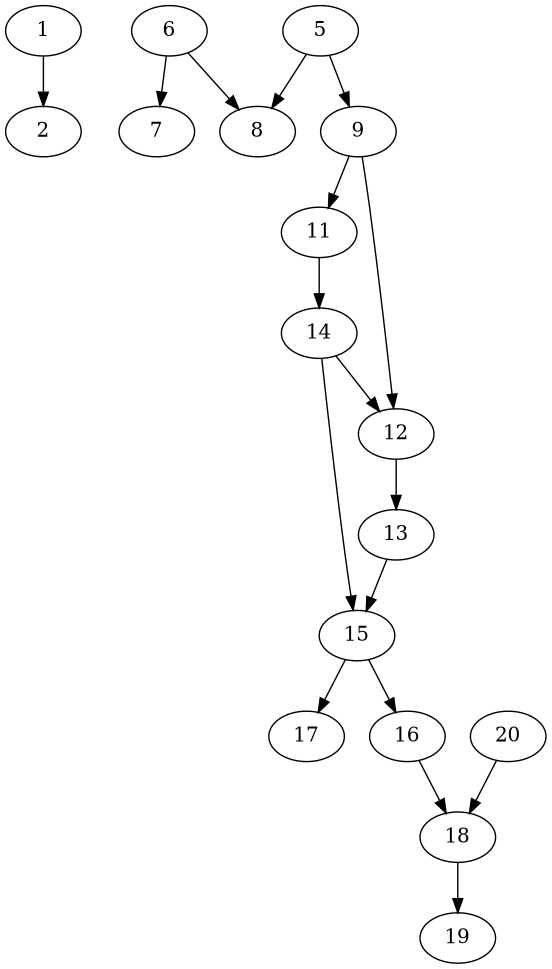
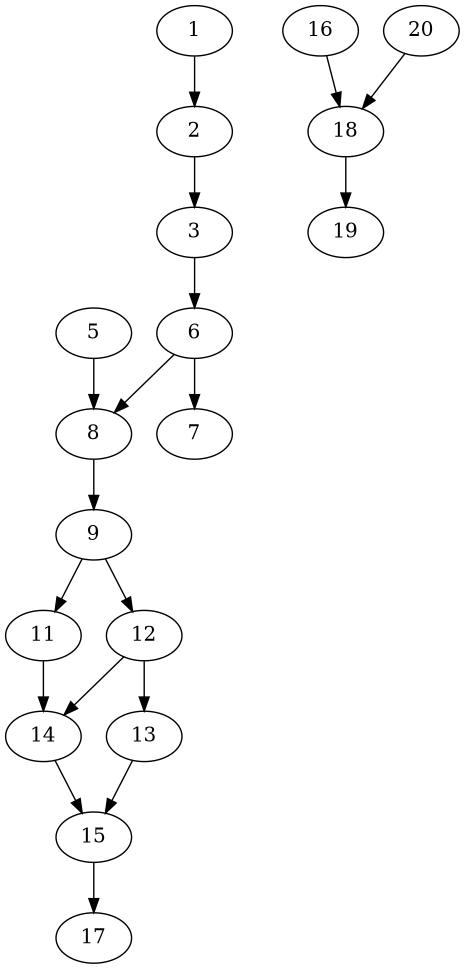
edge "5" -> "9": now "8" -> "9"
node "3": added
edge "14" -> "12": reversed
edge "15" -> "16": removed
